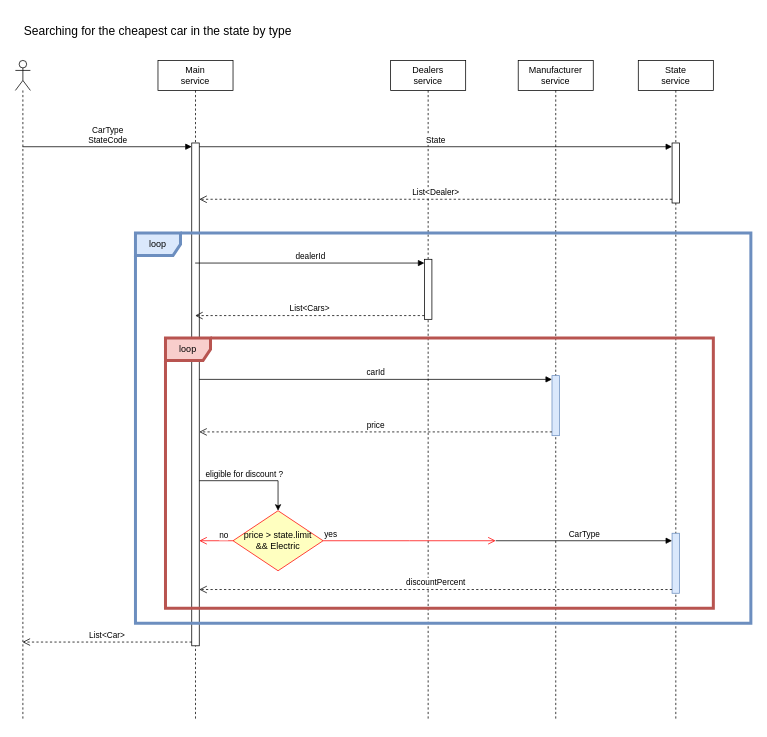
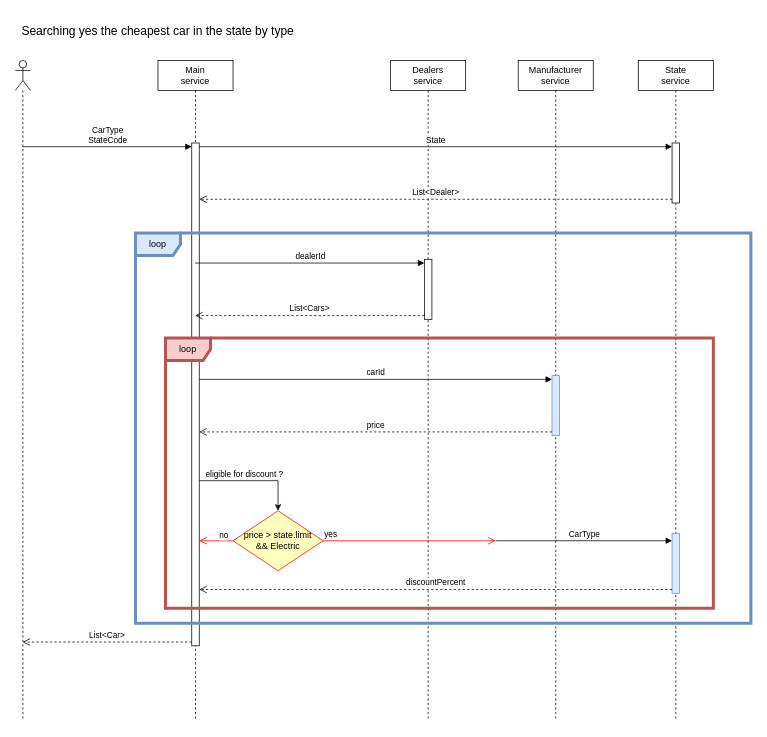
node "Searching for the cheapest car in the state by type": label "Searching for the cheapest car in the state by type" -> "Searching yes the cheapest car in the state by type"
